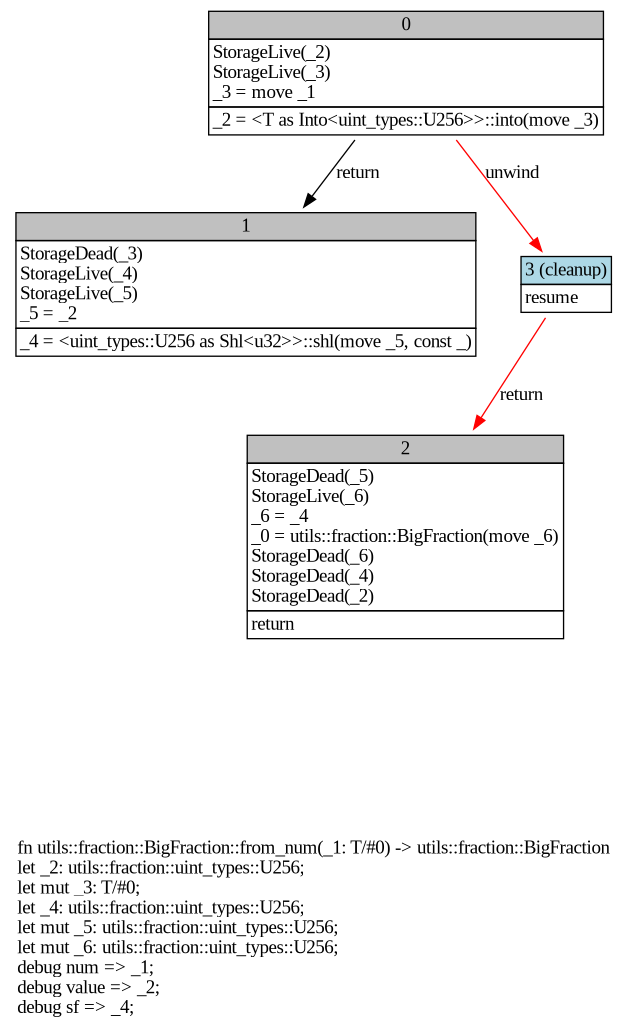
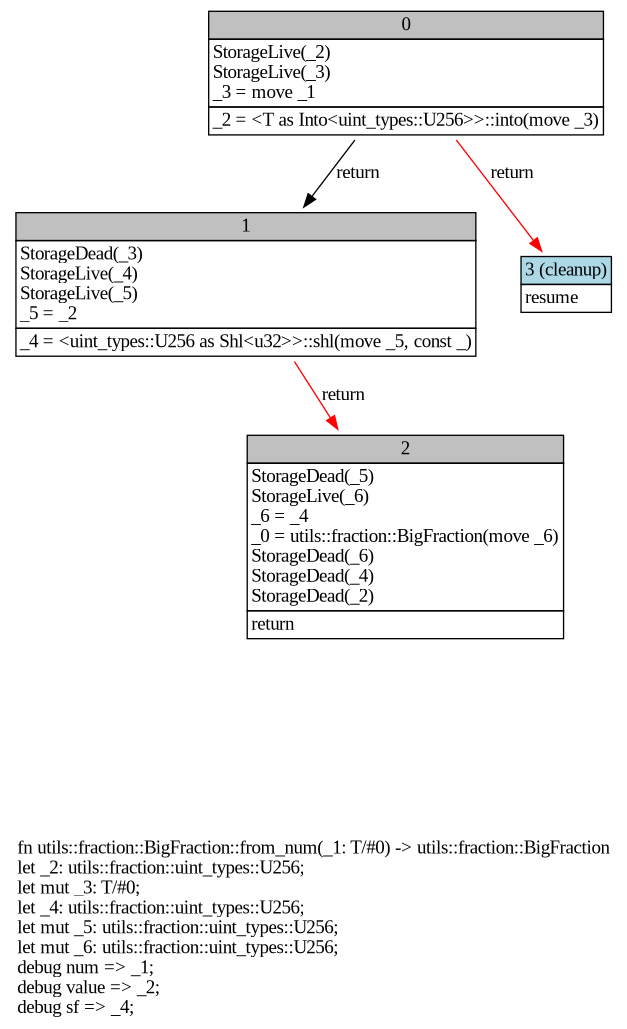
edge "0" -> "3 (cleanup)": label "unwind" -> "return"
edge "3 (cleanup)" -> "2": now "1" -> "2"
